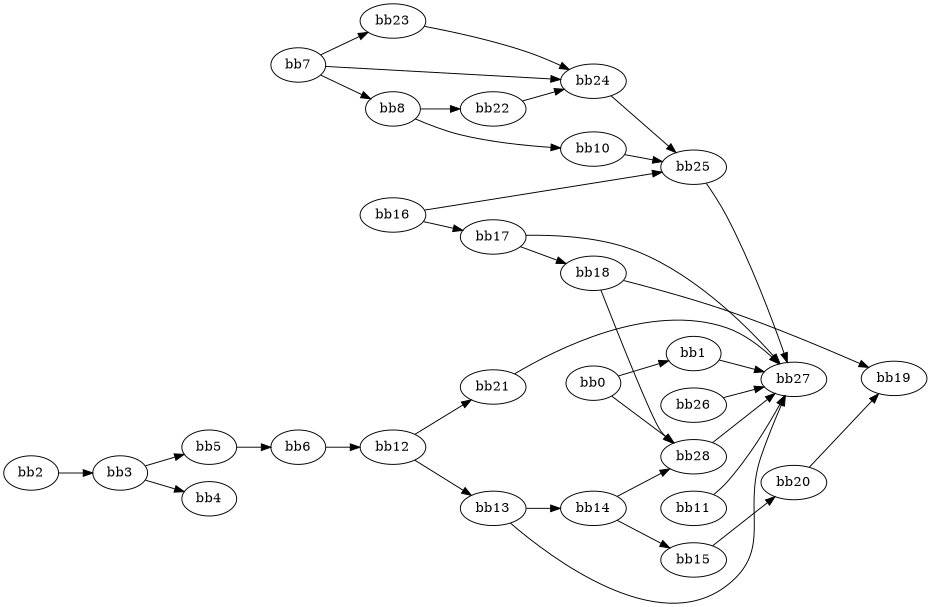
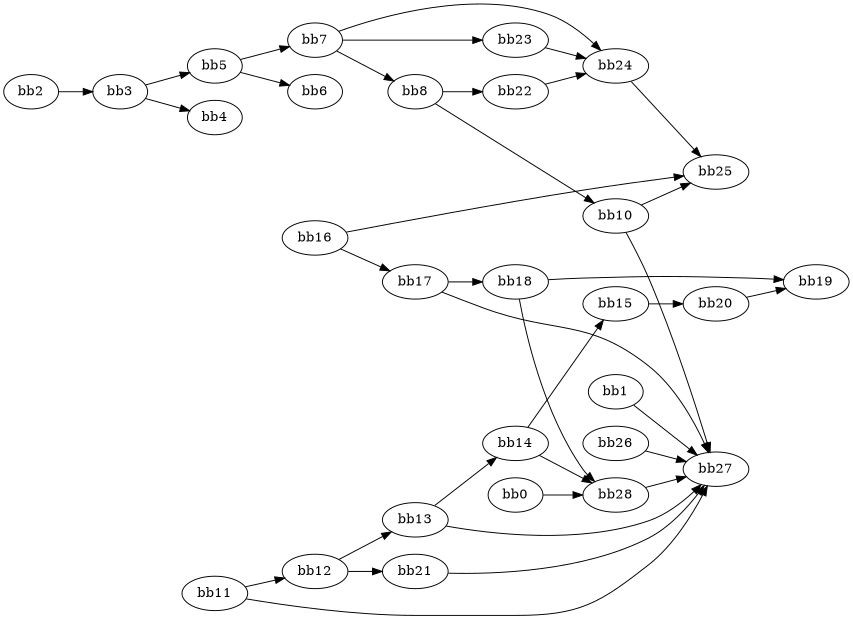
edge "bb5" -> "bb7": added
edge "bb25" -> "bb27": now "bb10" -> "bb27"
edge "bb0" -> "bb1": removed
edge "bb6" -> "bb12": now "bb11" -> "bb12"
